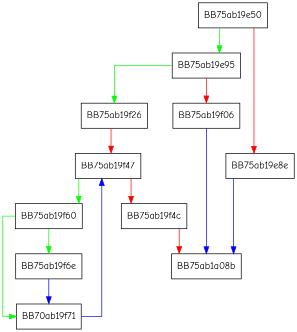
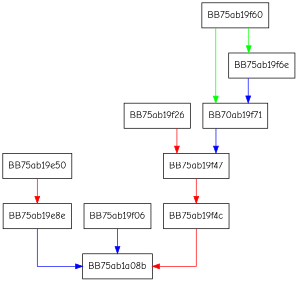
node "BB75ab19e95": removed
edge "BB75ab19f47" -> "BB75ab19f60": removed
